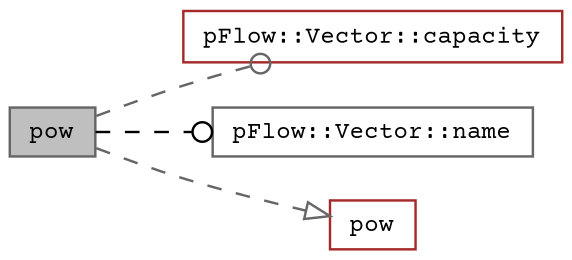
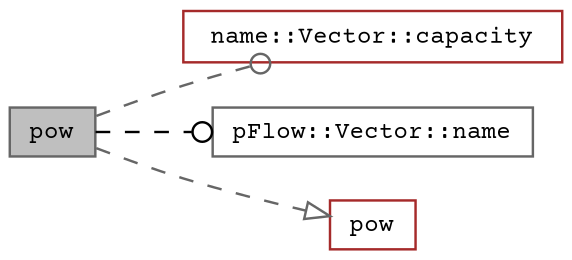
node "pFlow::Vector::capacity": label "pFlow::Vector::capacity" -> "name::Vector::capacity"
